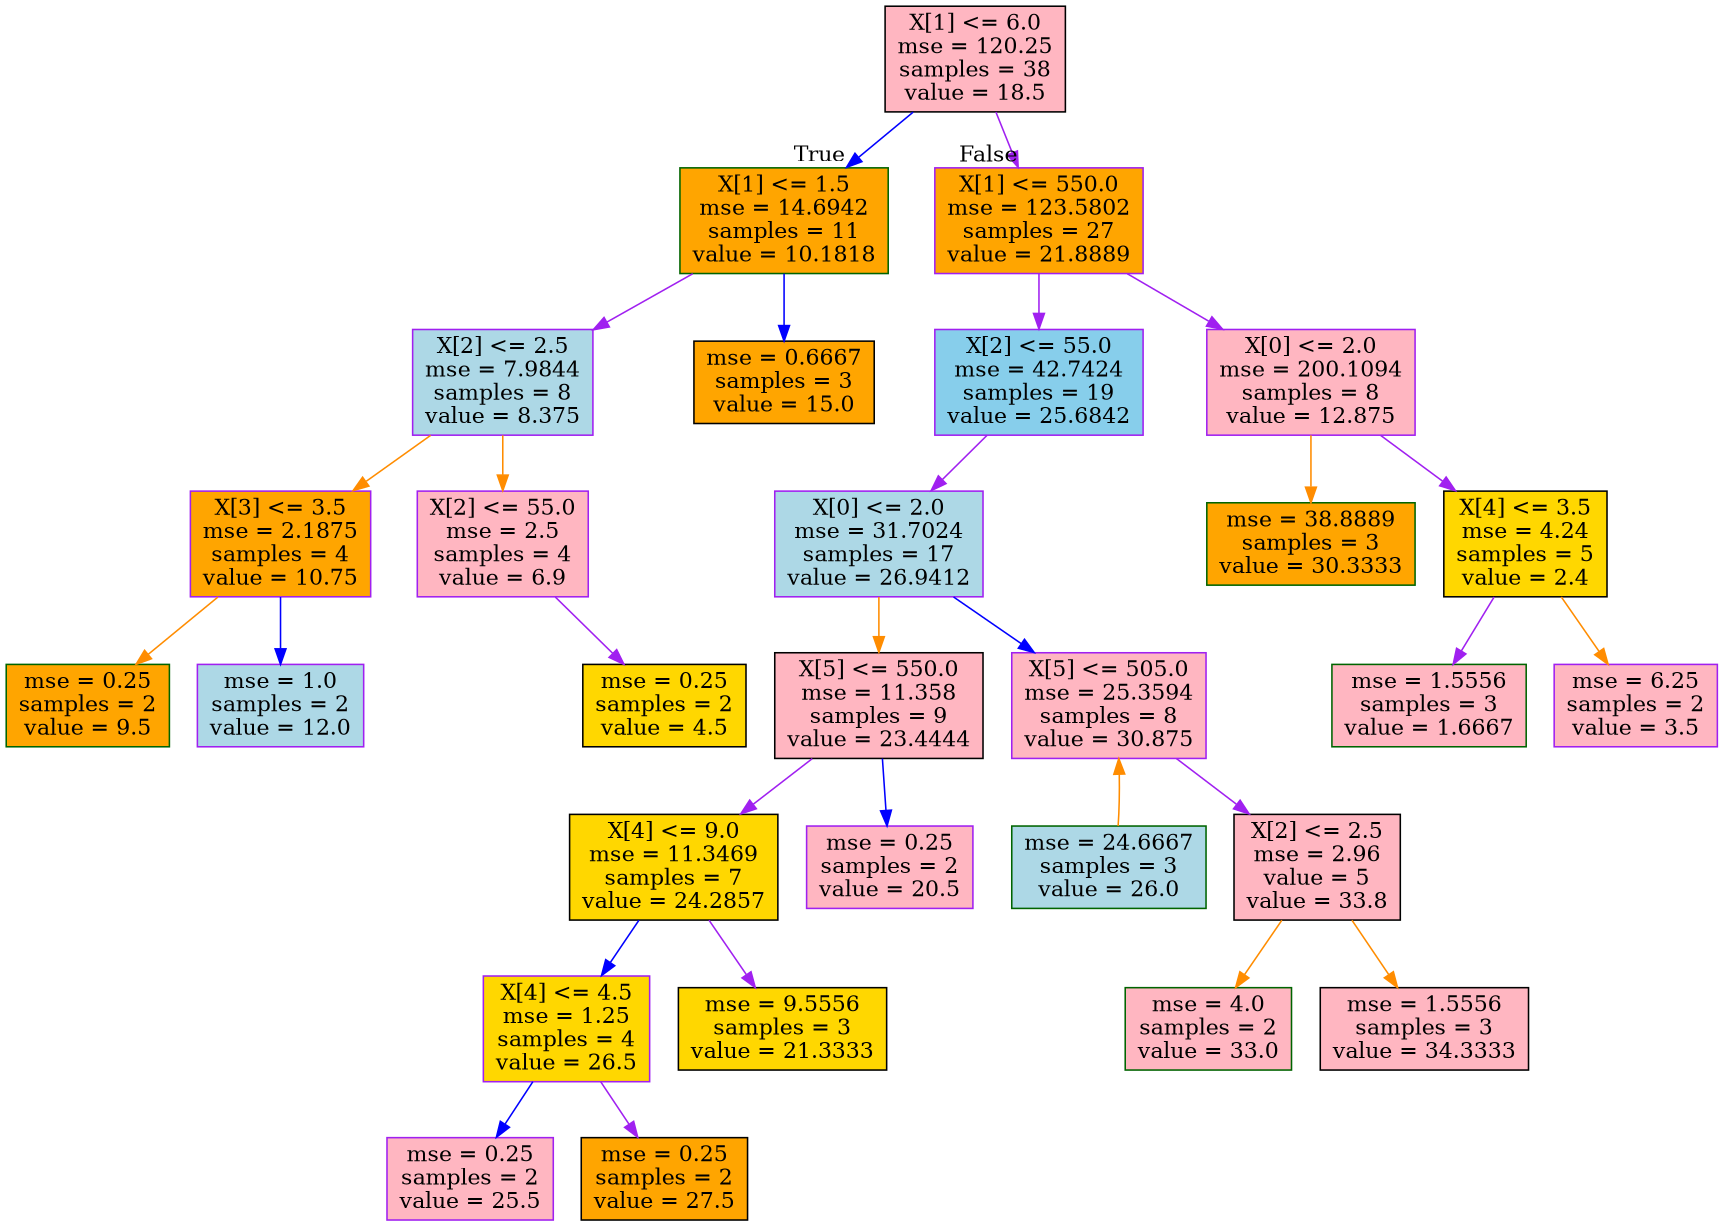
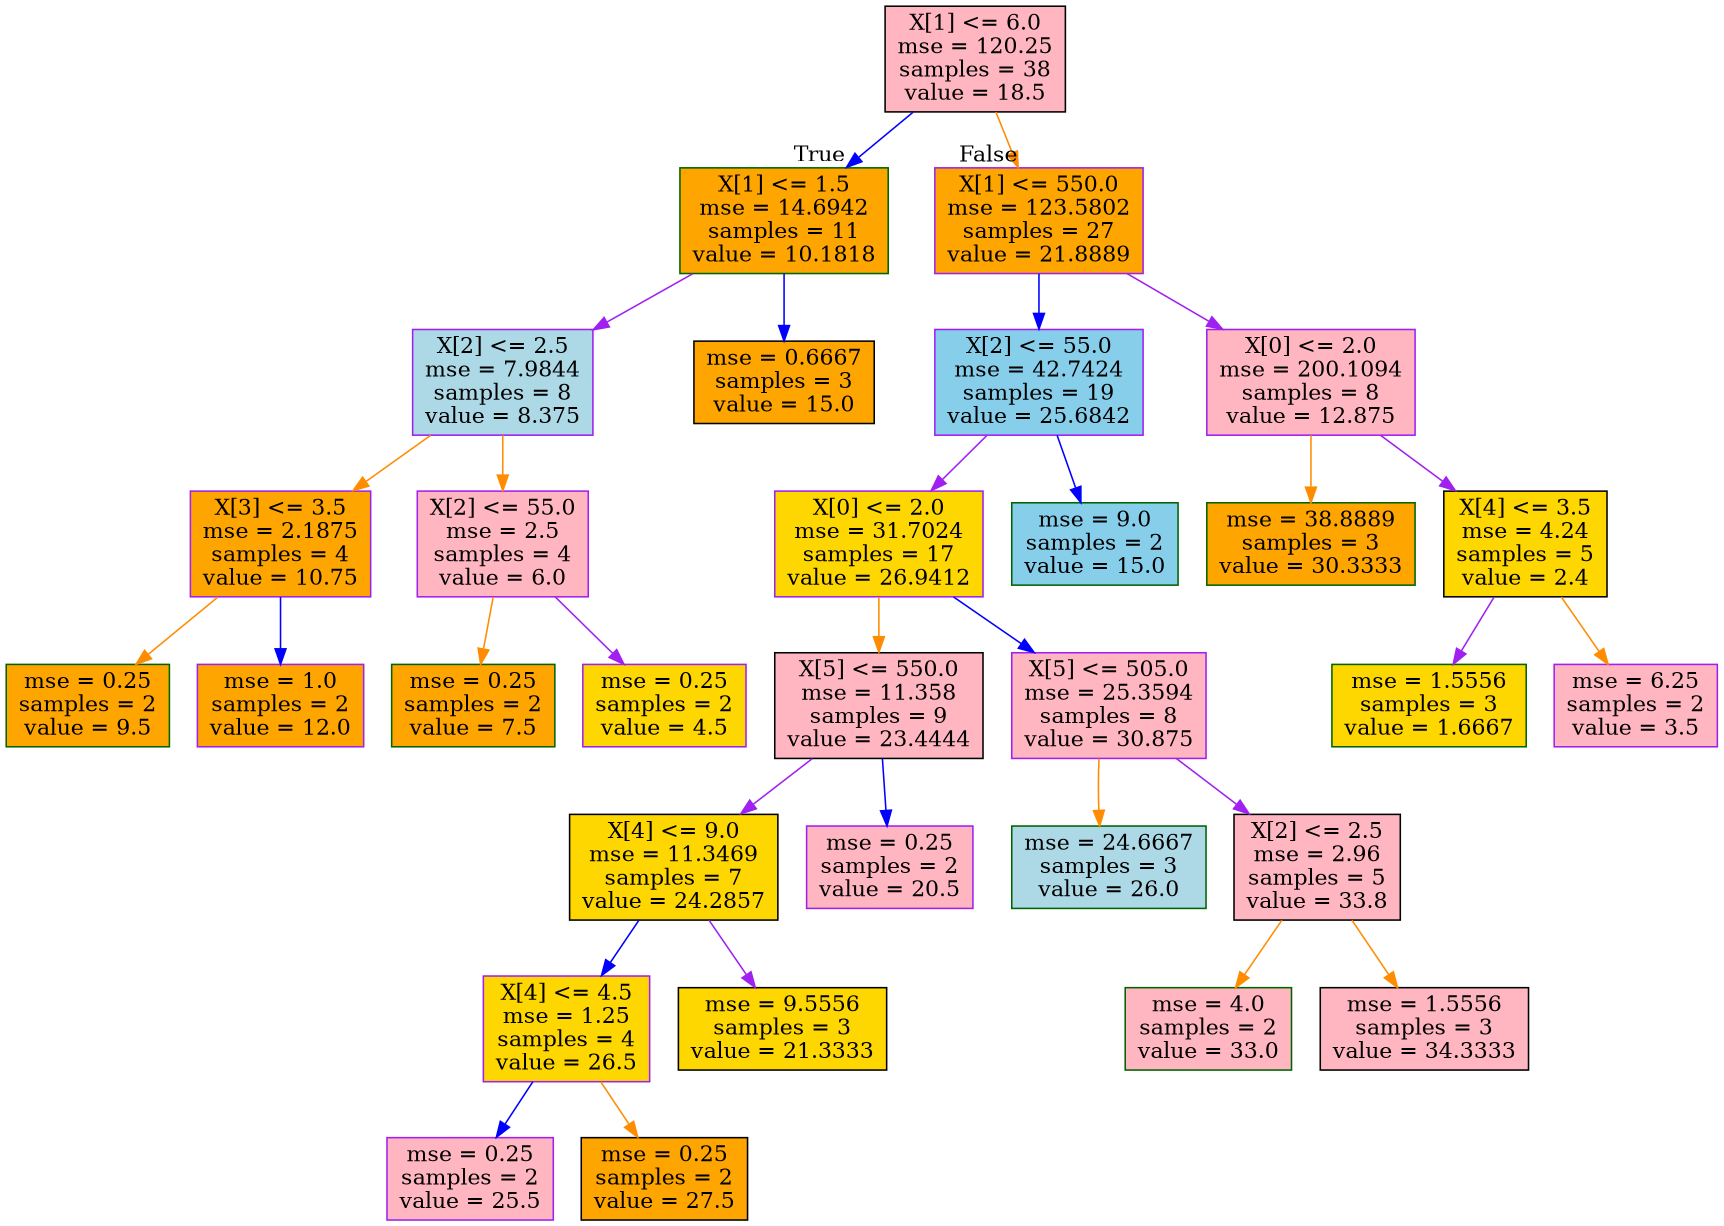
edge "X[1] <= 6.0 mse = 120.25 samples = 38 value = 18.5" -> "X[1] <= 550.0 mse = 123.5802 samples = 27 value = 21.8889": color purple -> darkorange
edge "X[1] <= 550.0 mse = 123.5802 samples = 27 value = 21.8889" -> "X[2] <= 55.0 mse = 42.7424 samples = 19 value = 25.6842": color purple -> blue
node "X[2] <= 55.0 mse = 2.5 samples = 4 value = 6.9": label "X[2] <= 55.0 mse = 2.5 samples = 4 value = 6.9" -> "X[2] <= 55.0 mse = 2.5 samples = 4 value = 6.0"
node "X[0] <= 2.0 mse = 31.7024 samples = 17 value = 26.9412": fillcolor lightblue -> gold
node "mse = 9.0 samples = 2 value = 15.0": added
node "mse = 1.0 samples = 2 value = 12.0": fillcolor lightblue -> orange
node "mse = 0.25 samples = 2 value = 7.5": added
node "mse = 0.25 samples = 2 value = 4.5": color black -> purple
node "mse = 1.5556 samples = 3 value = 1.6667": fillcolor lightpink -> gold
edge "mse = 24.6667 samples = 3 value = 26.0" -> "X[5] <= 505.0 mse = 25.3594 samples = 8 value = 30.875": reversed
node "X[2] <= 2.5 mse = 2.96 value = 5 value = 33.8": label "X[2] <= 2.5 mse = 2.96 value = 5 value = 33.8" -> "X[2] <= 2.5 mse = 2.96 samples = 5 value = 33.8"
edge "X[4] <= 4.5 mse = 1.25 samples = 4 value = 26.5" -> "mse = 0.25 samples = 2 value = 27.5": color purple -> darkorange
